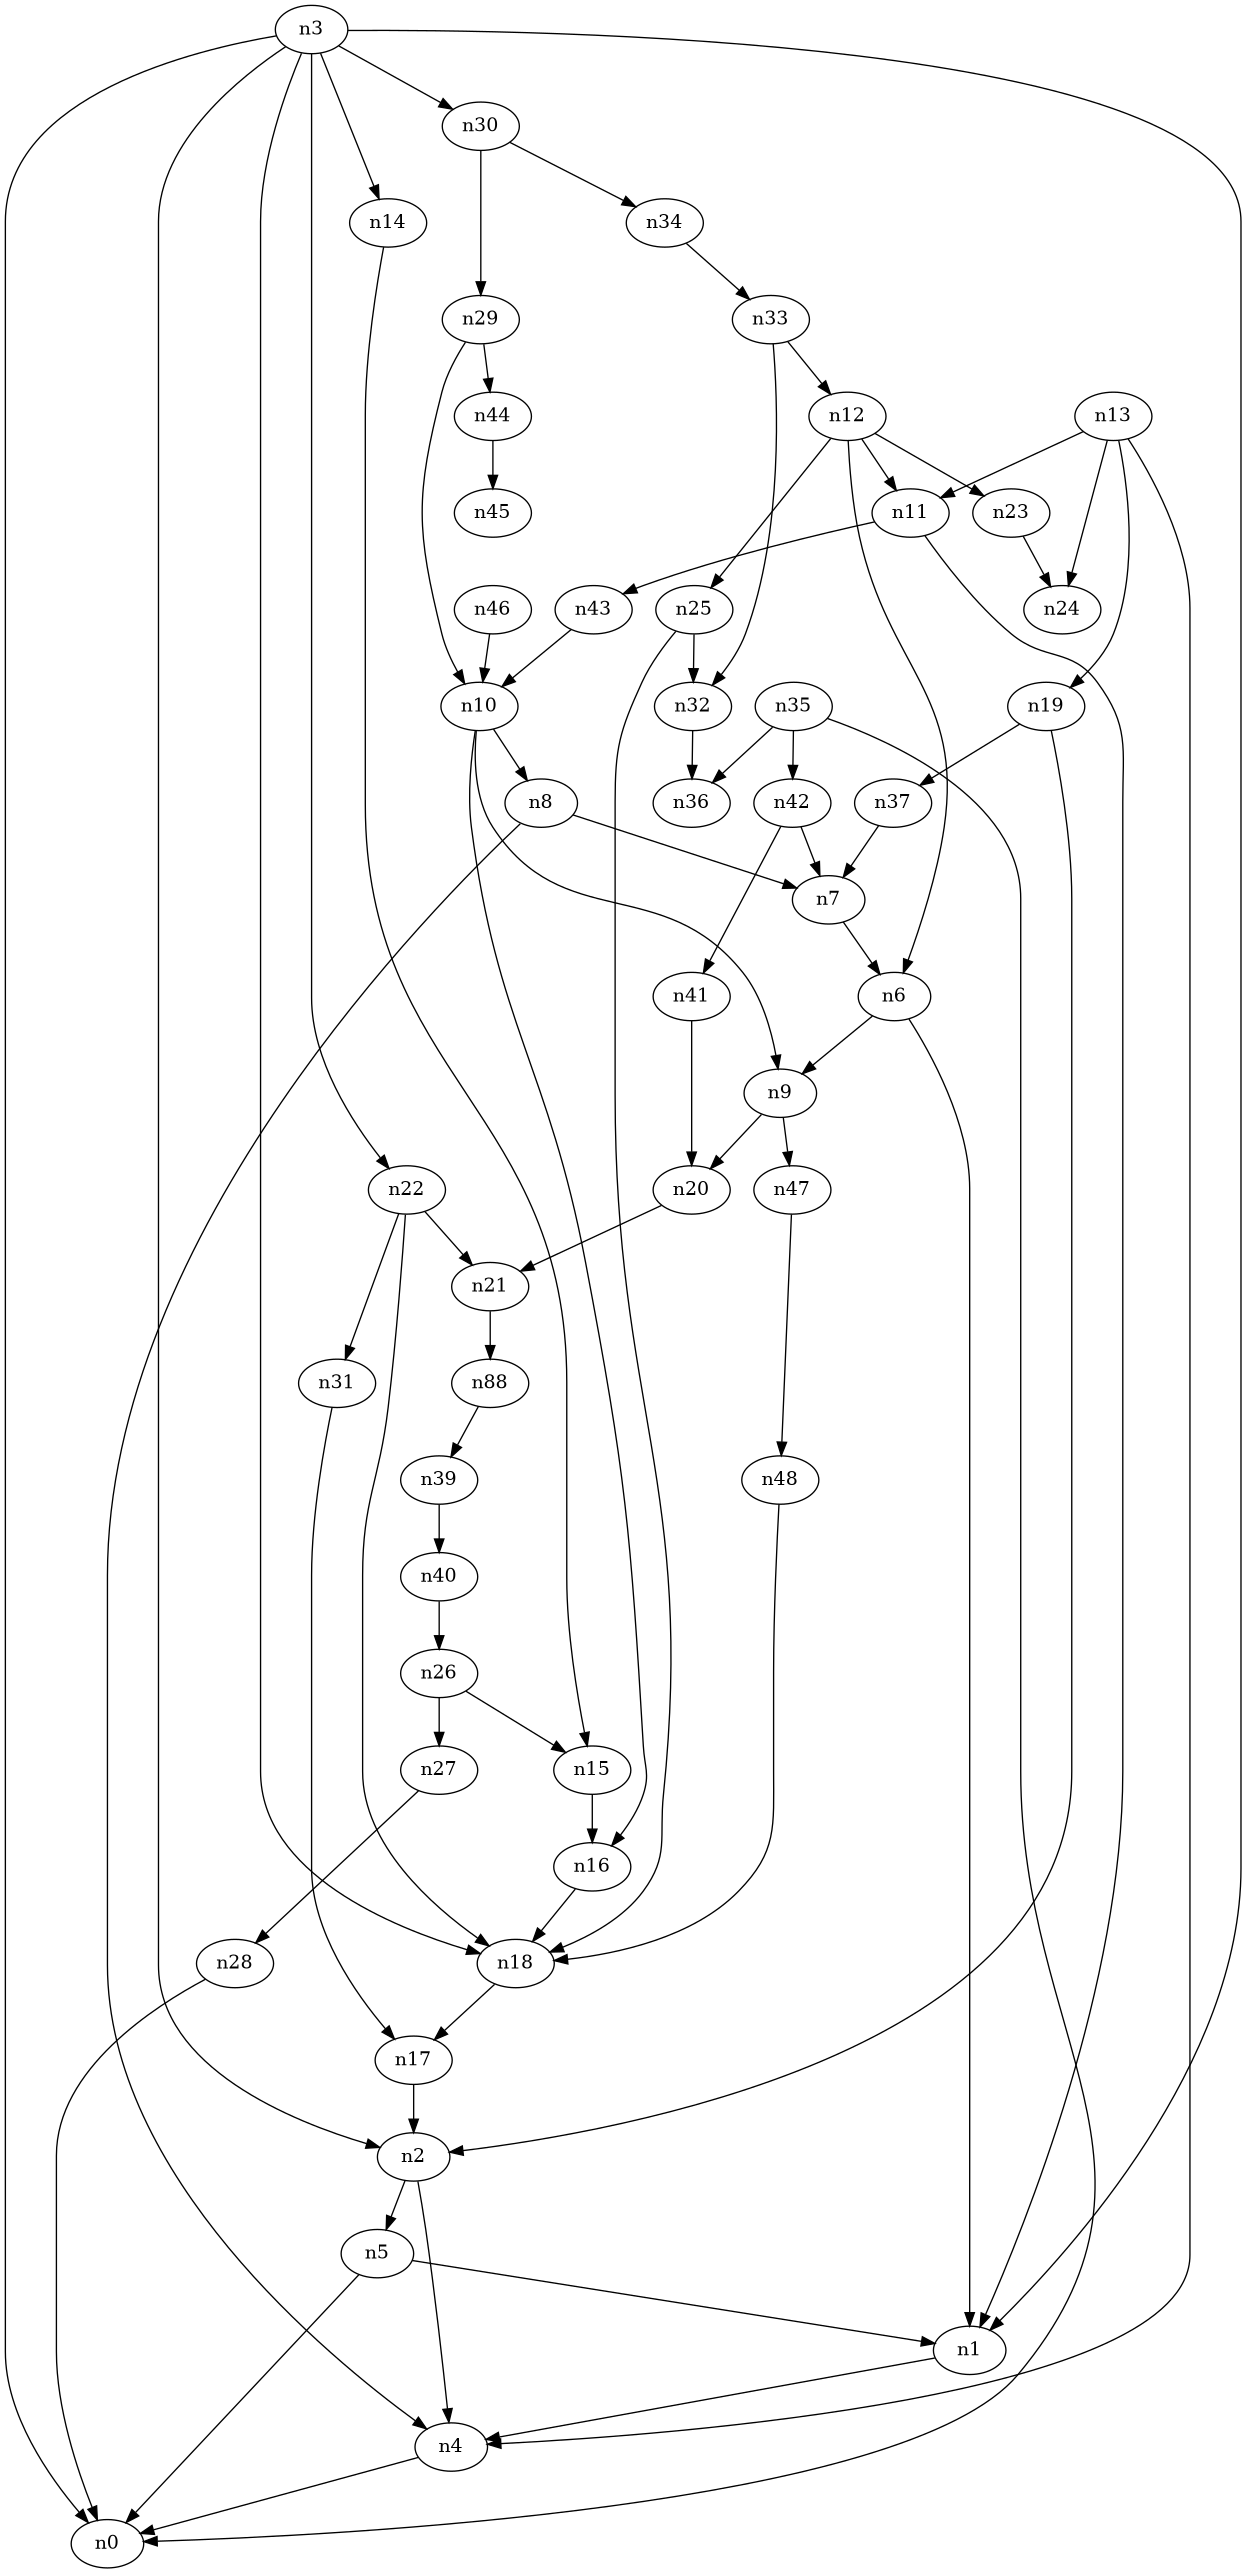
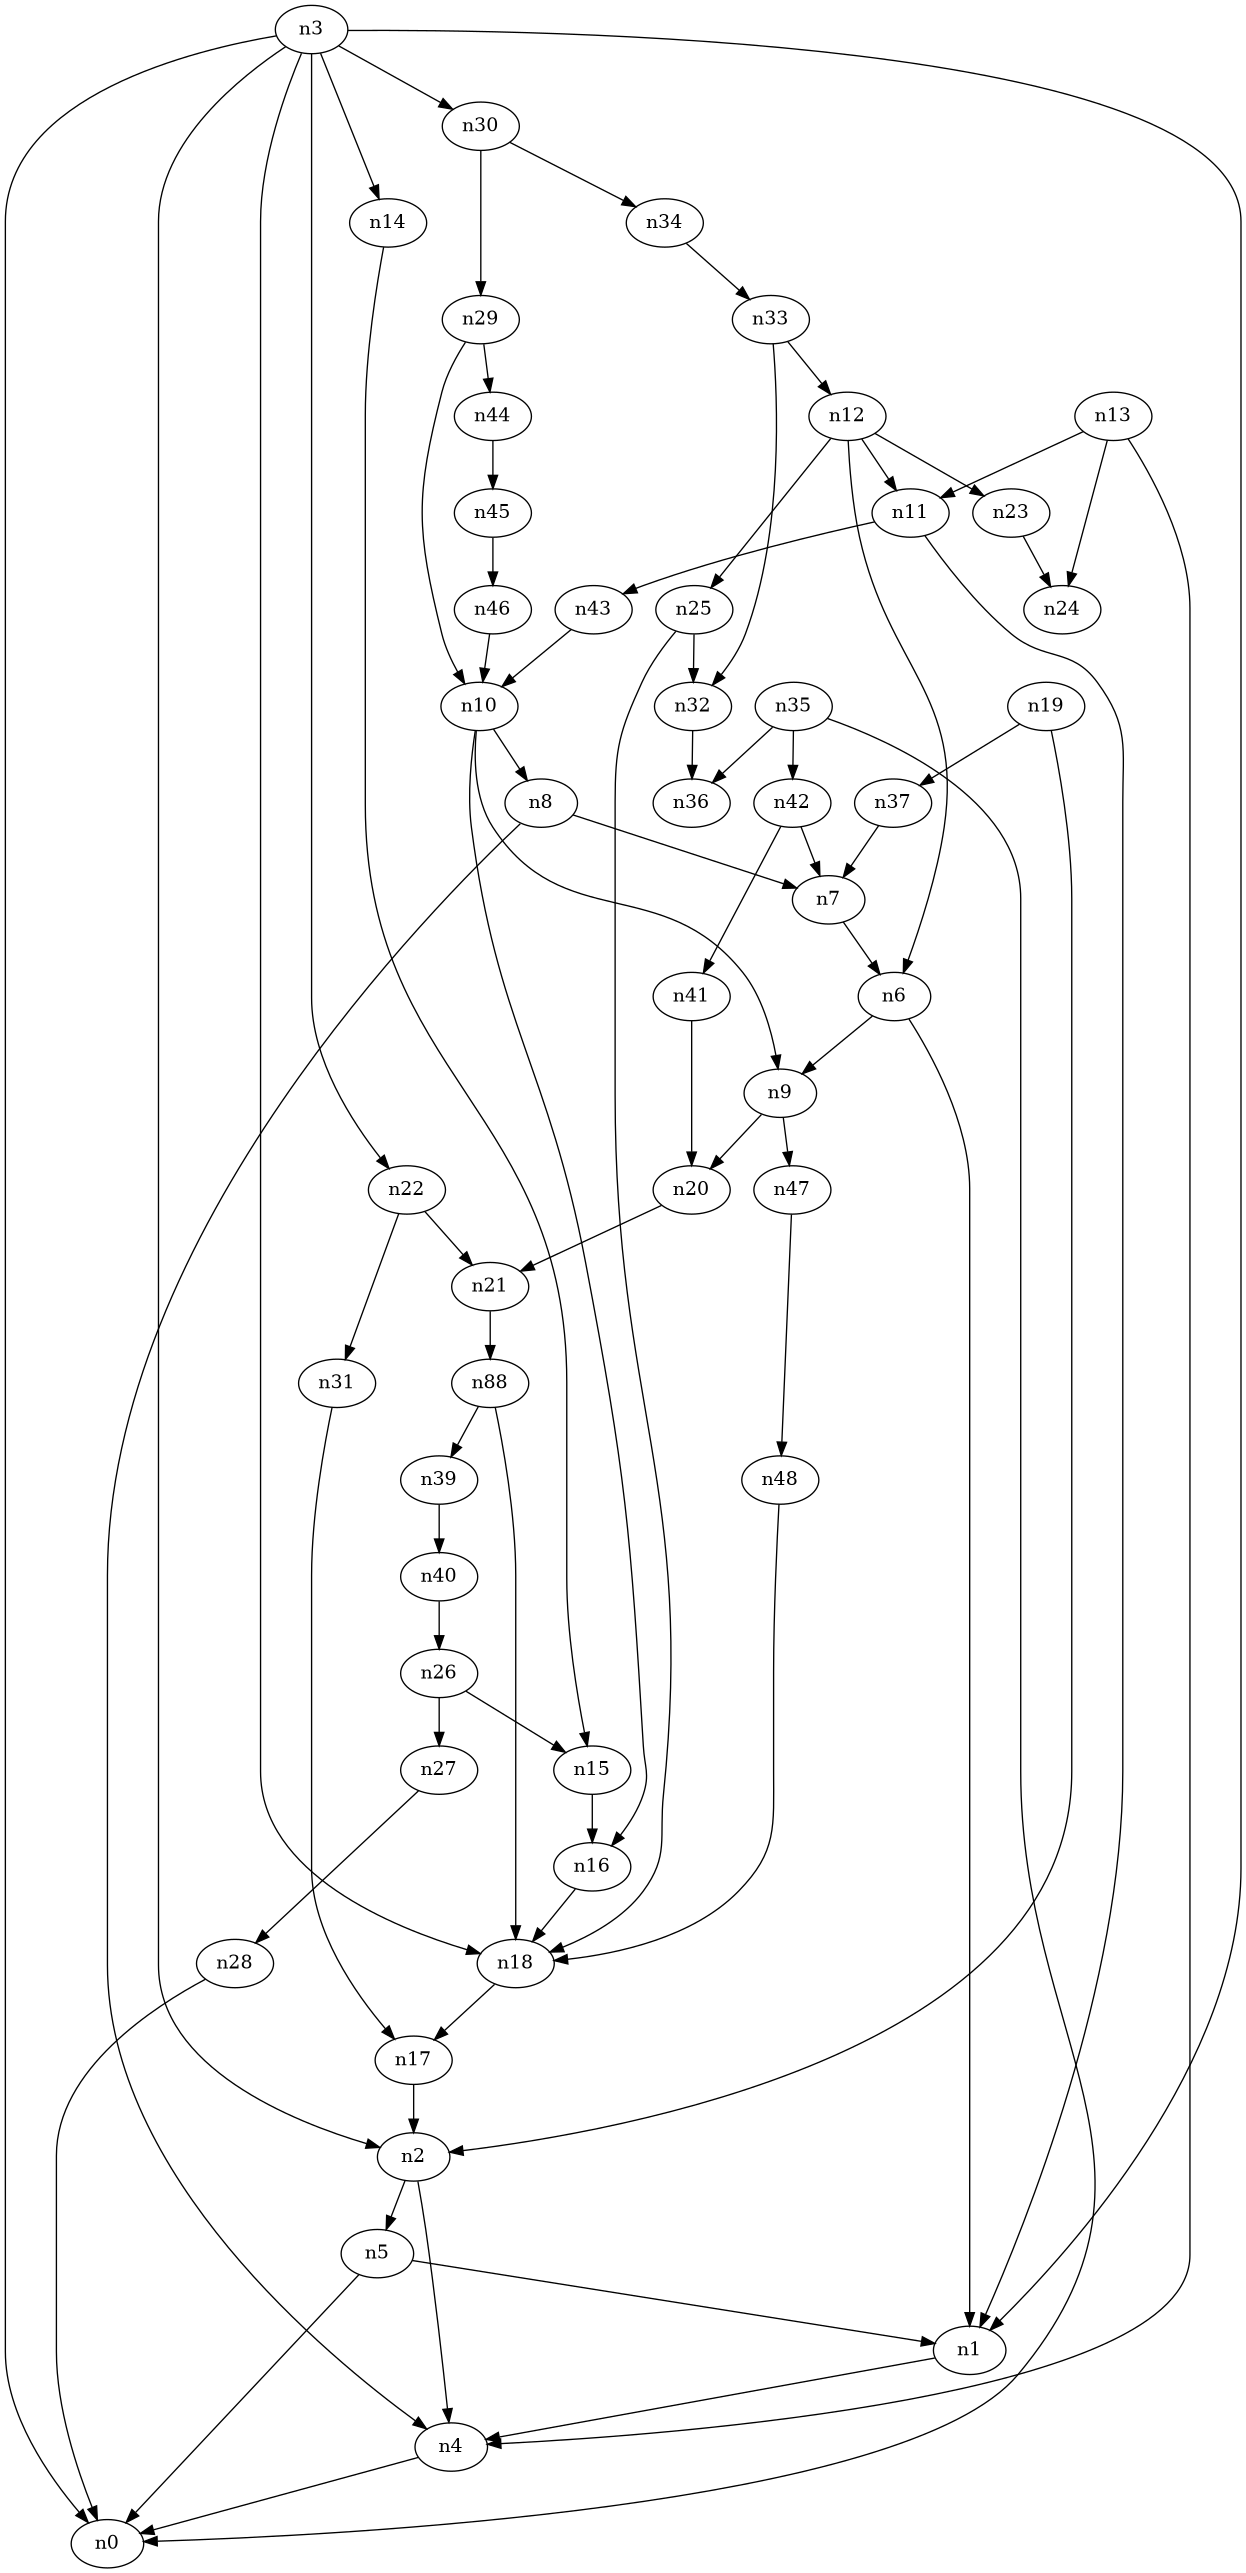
edge "n45" -> "n46": added
edge "n13" -> "n19": removed
edge "n22" -> "n18": now "n88" -> "n18"
